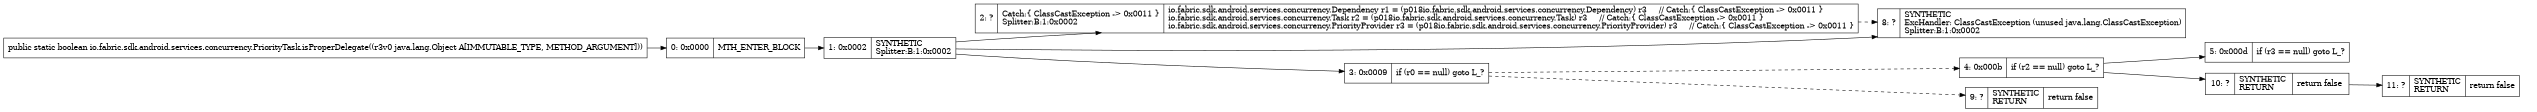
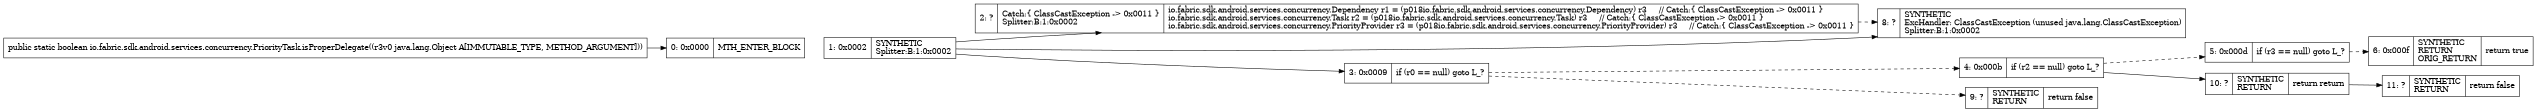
edge "0: 0x0000" -> "1: 0x0002": removed
node "6: 0x000f": added
edge "4: 0x000b" -> "5: 0x000d": style solid -> dashed
node "10: ?": text "return false" -> "return return"
